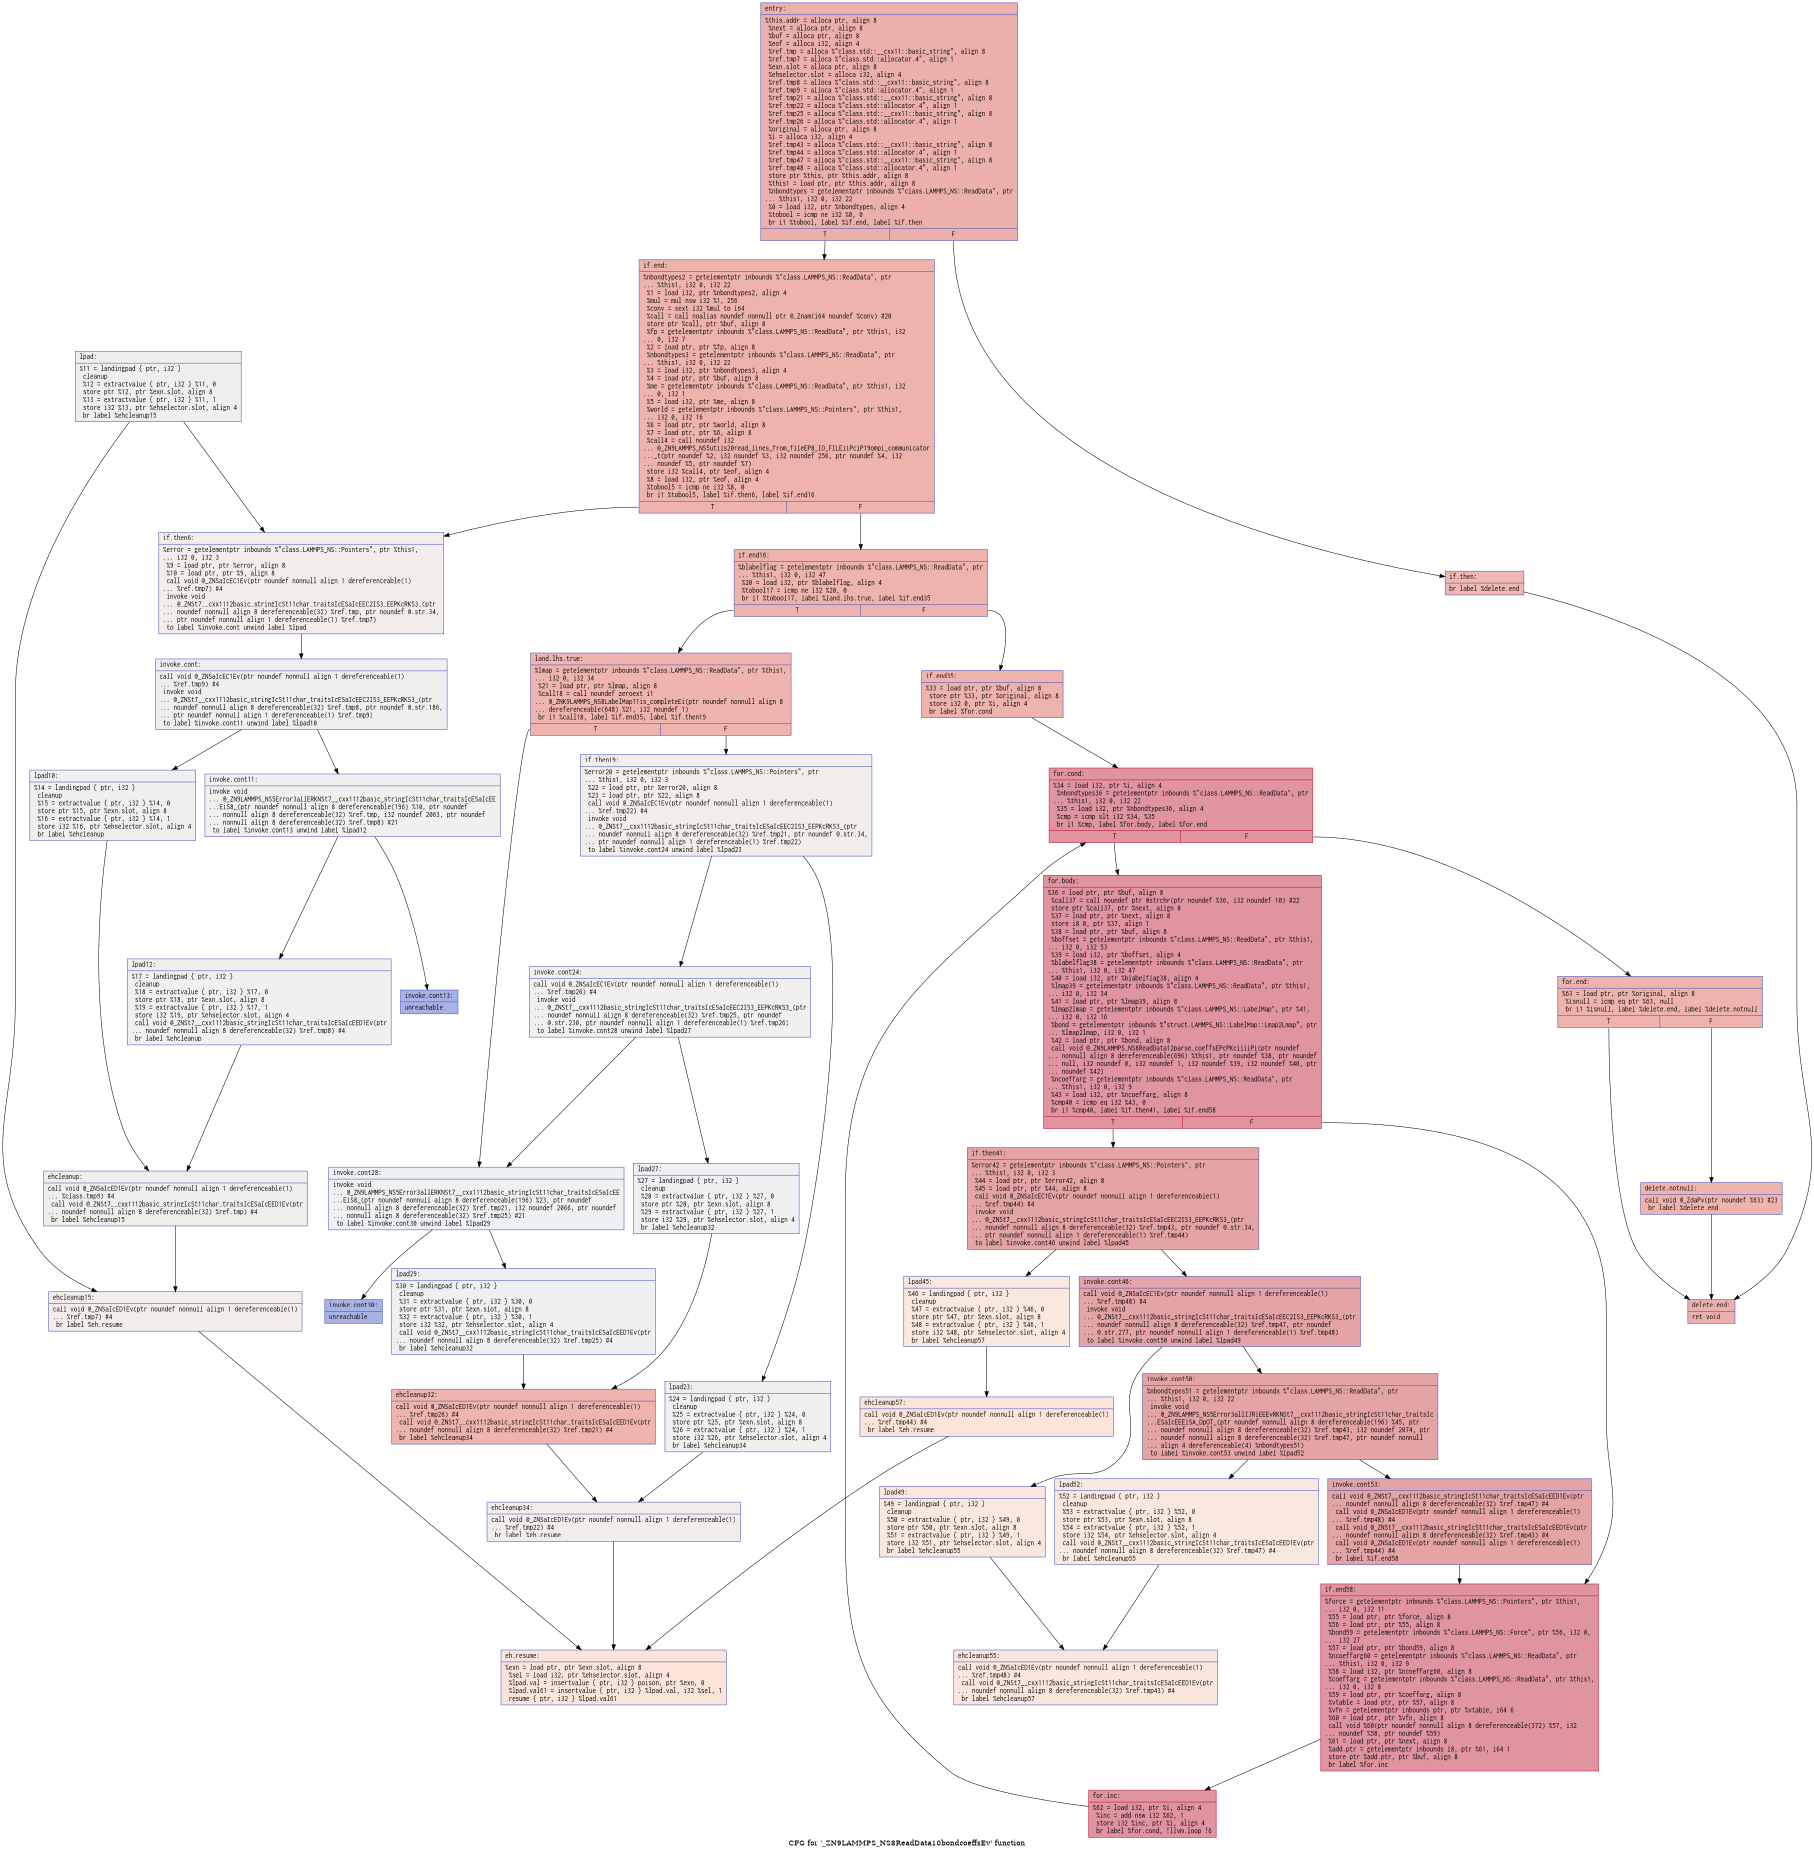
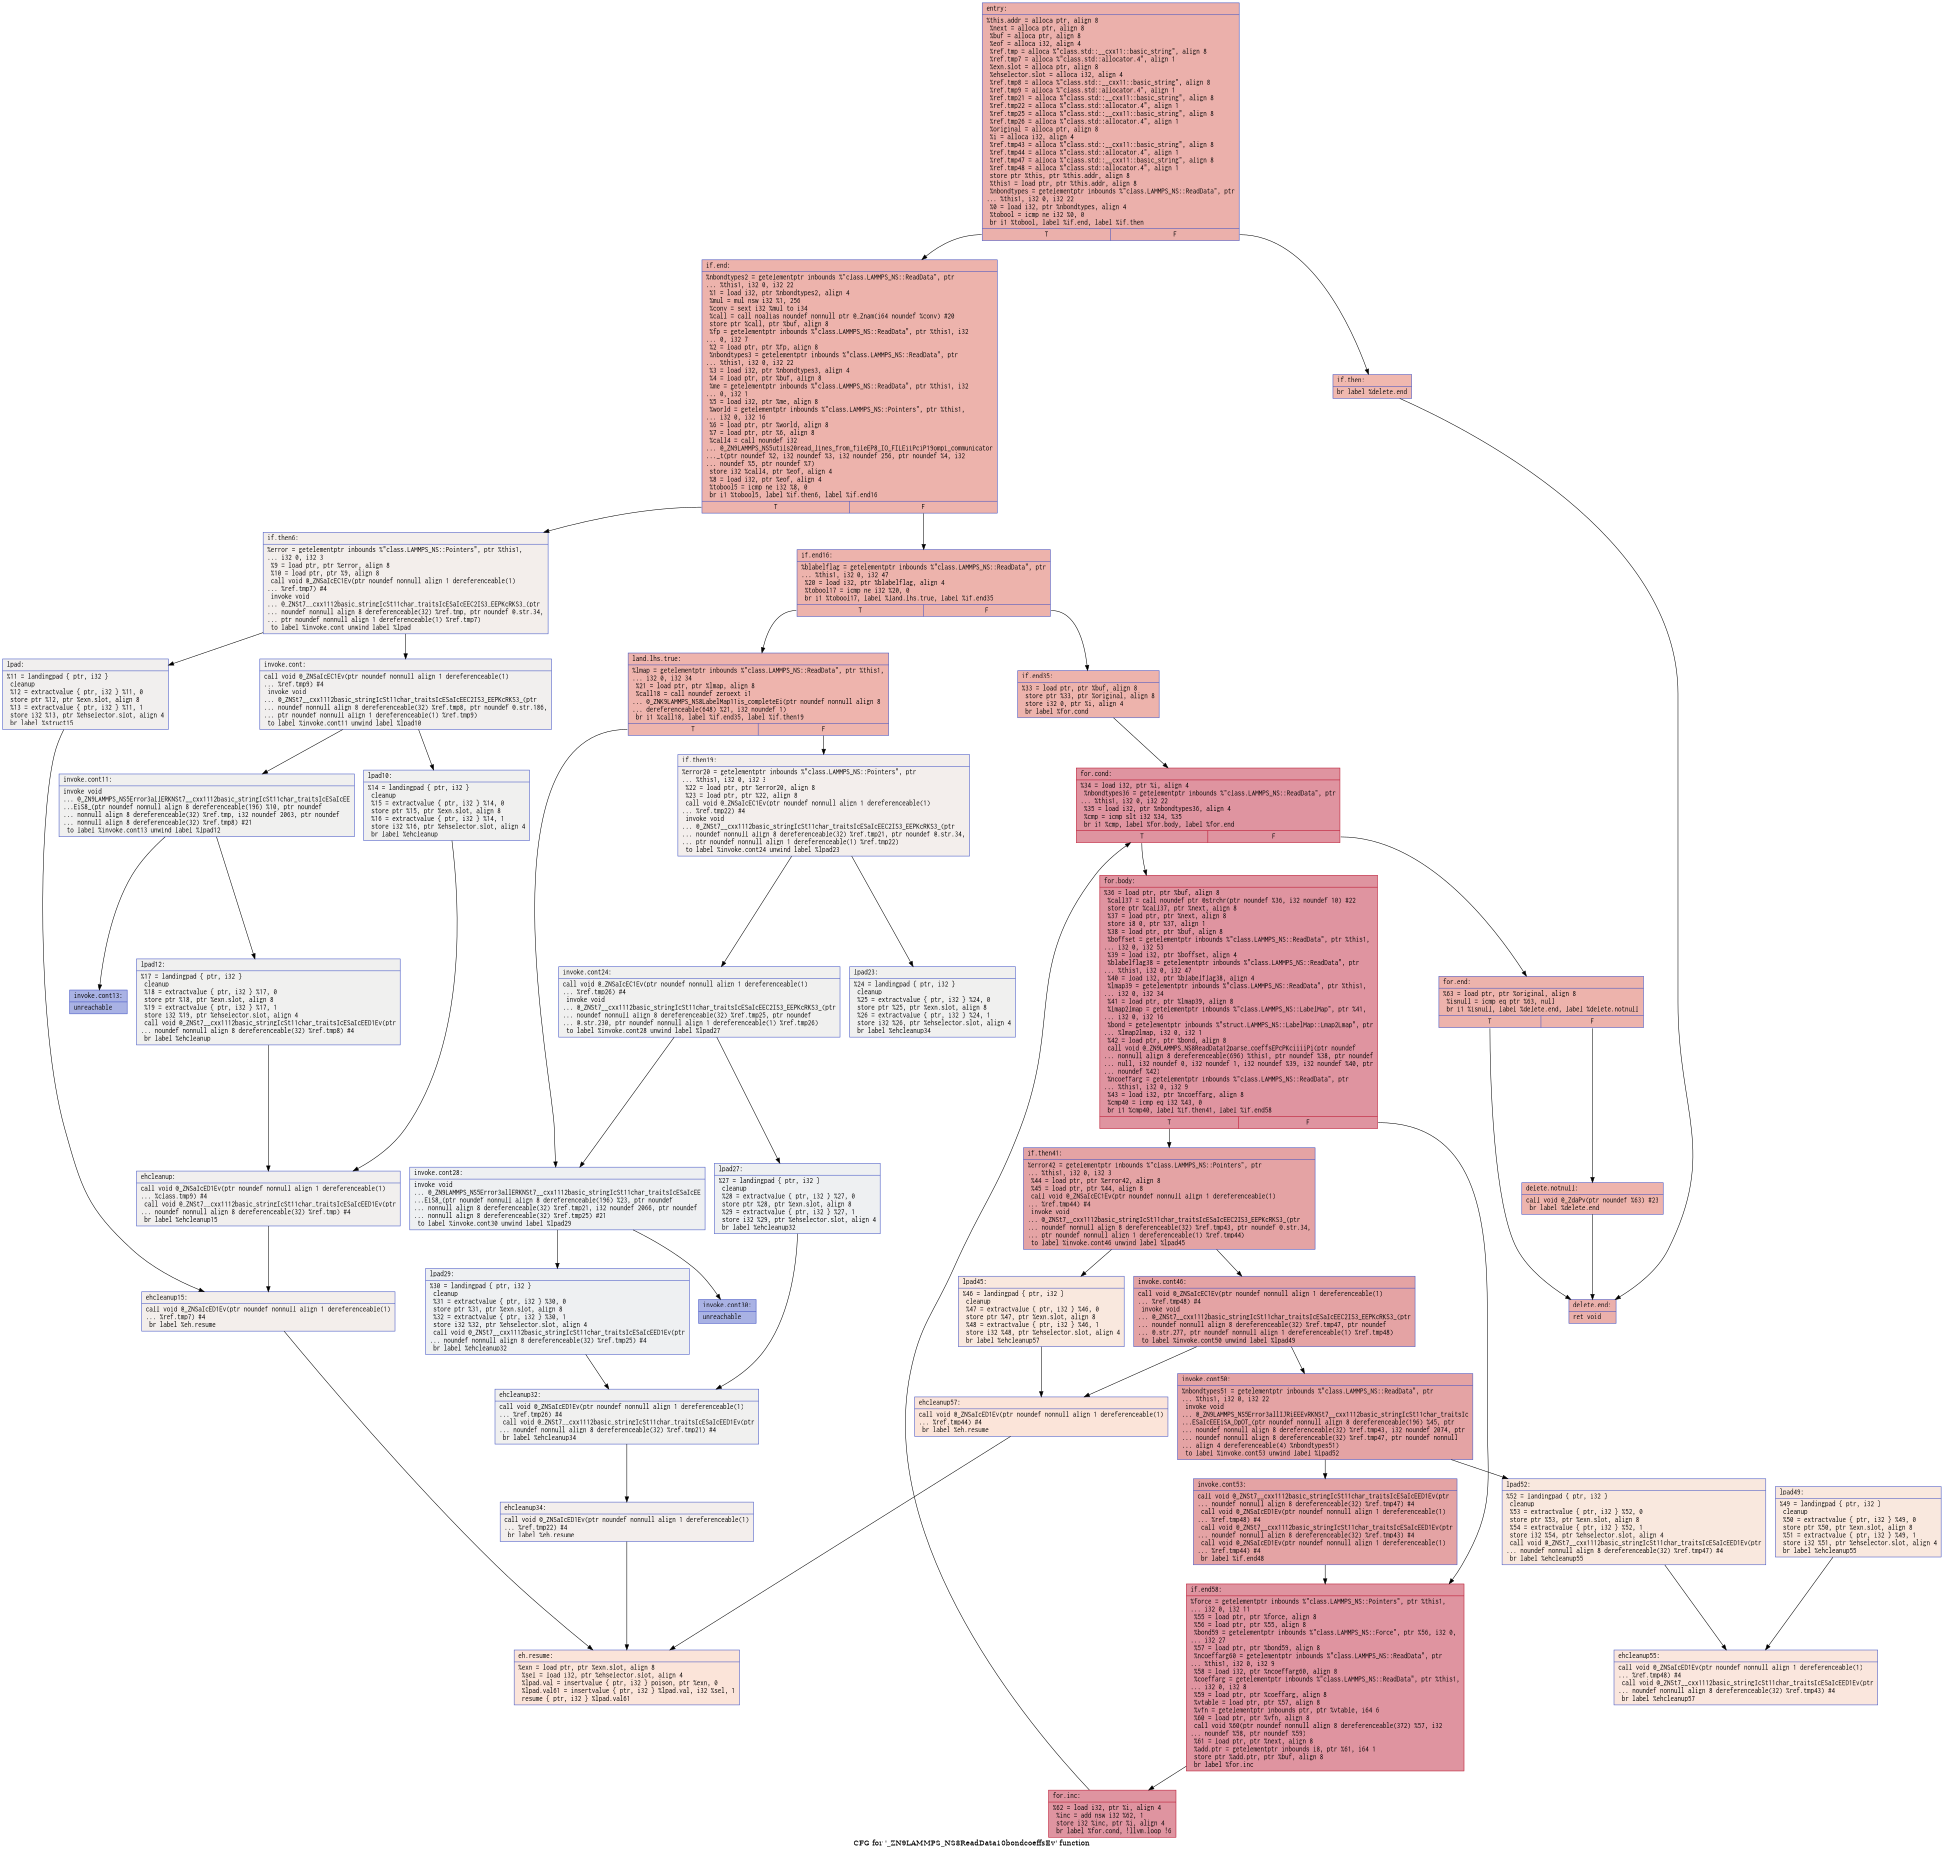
node "if.end:": text "%conv = sext i32 %mul to i64" -> "%conv = sext i32 %mul to i34"
node "lpad:": text "br label %ehcleanup15" -> "br label %struct15"
edge "lpad:" -> "if.then6:": reversed
node "ehcleanup32:": fillcolor #d8564670 -> #dedcdb70
edge "invoke.cont46:" -> "lpad49:": now "invoke.cont46:" -> "ehcleanup57:"
edge "lpad23:" -> "ehcleanup34:": removed
node "invoke.cont53:": text "br label %if.end58" -> "br label %if.end48"
